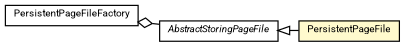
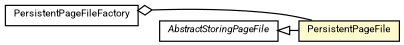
edge "AbstractStoringPageFile" -> "PersistentPageFileFactory": now "PersistentPageFile" -> "PersistentPageFileFactory"
